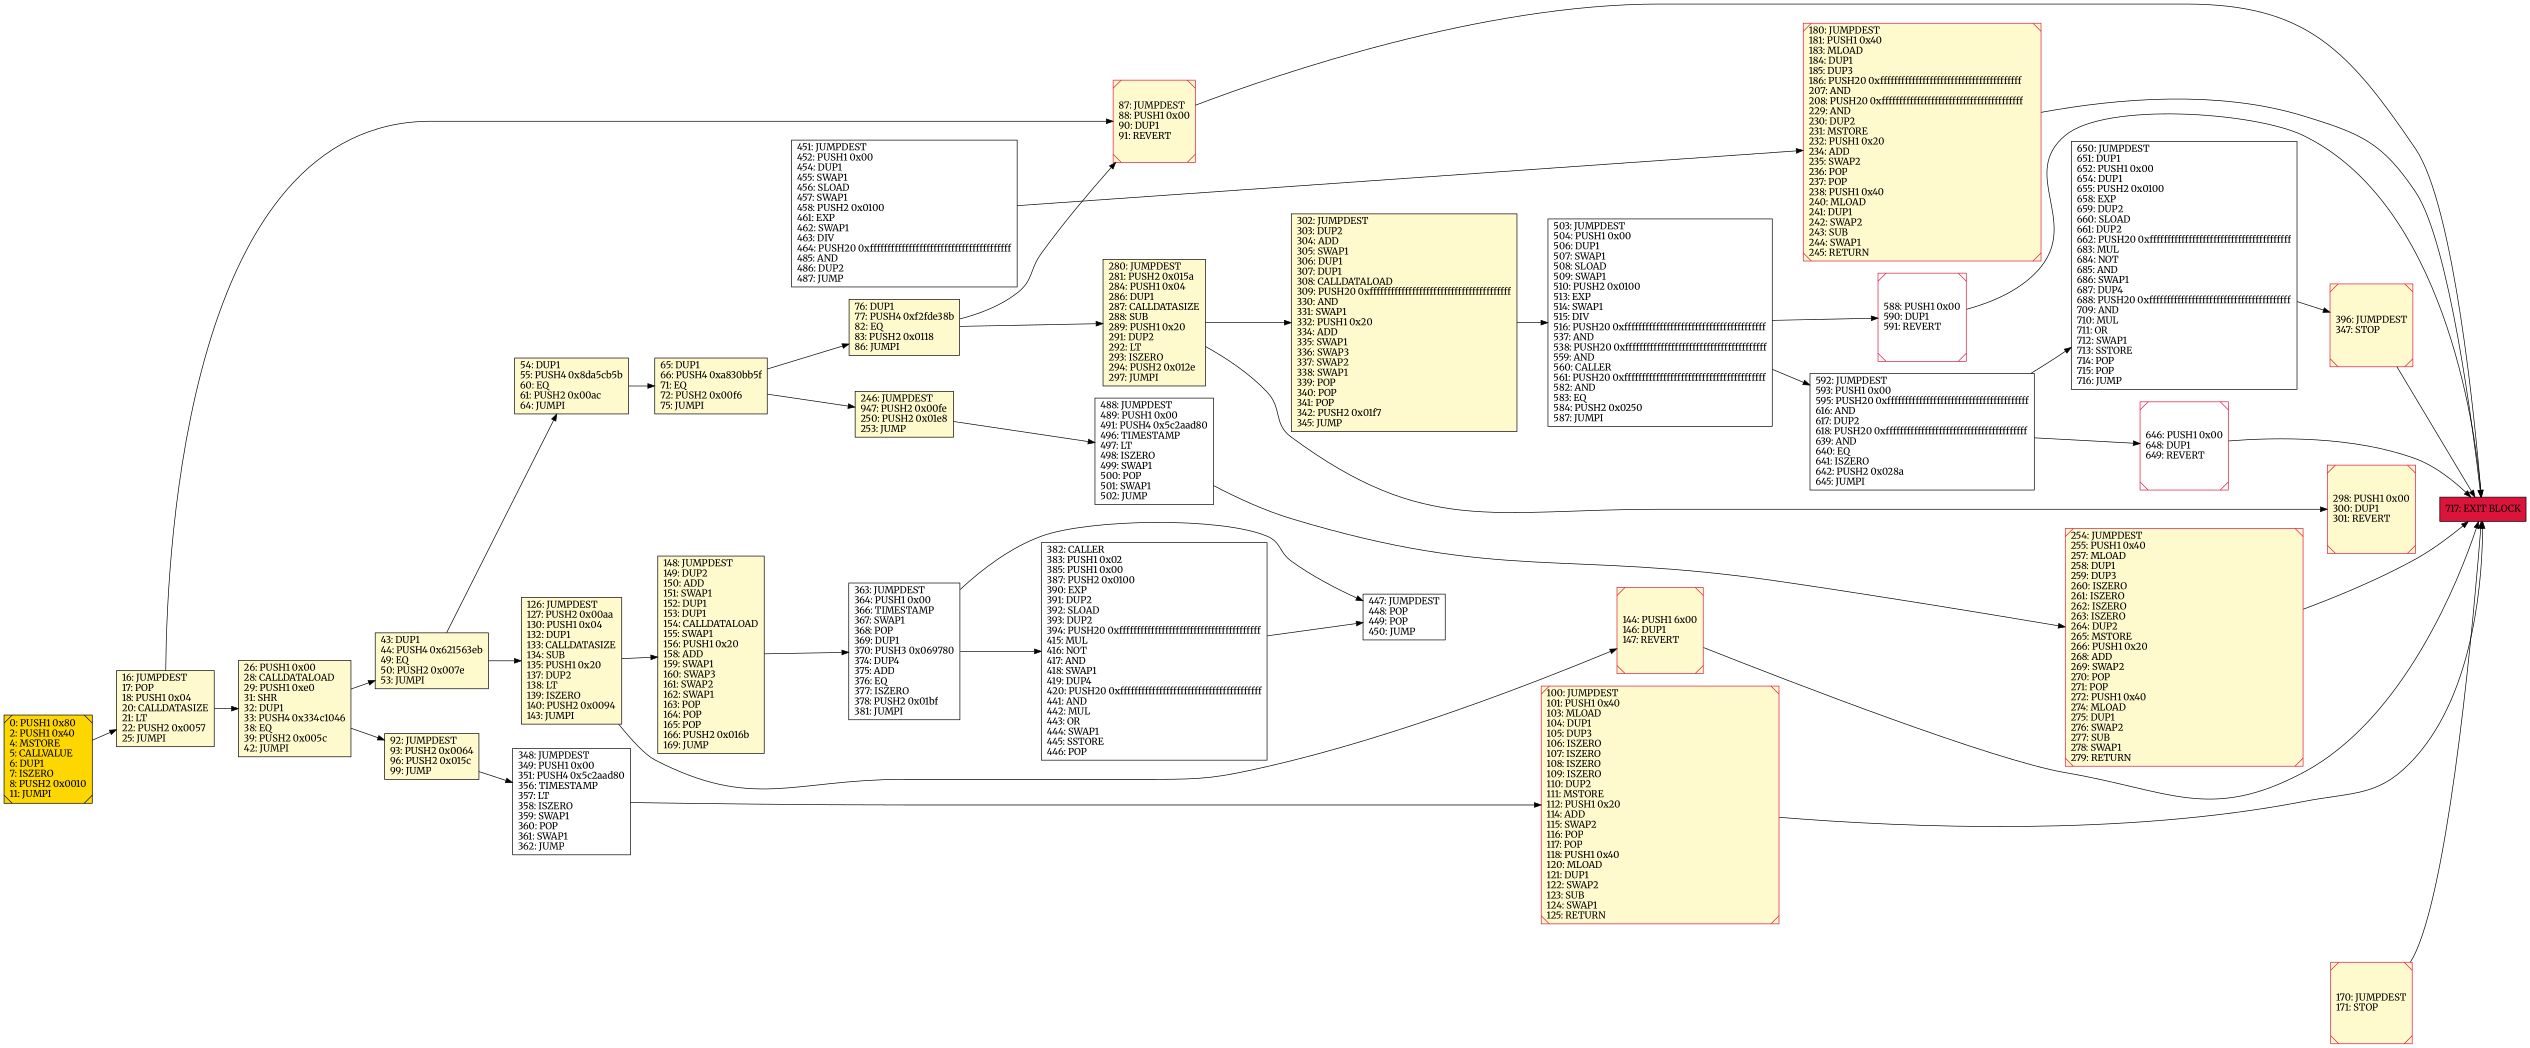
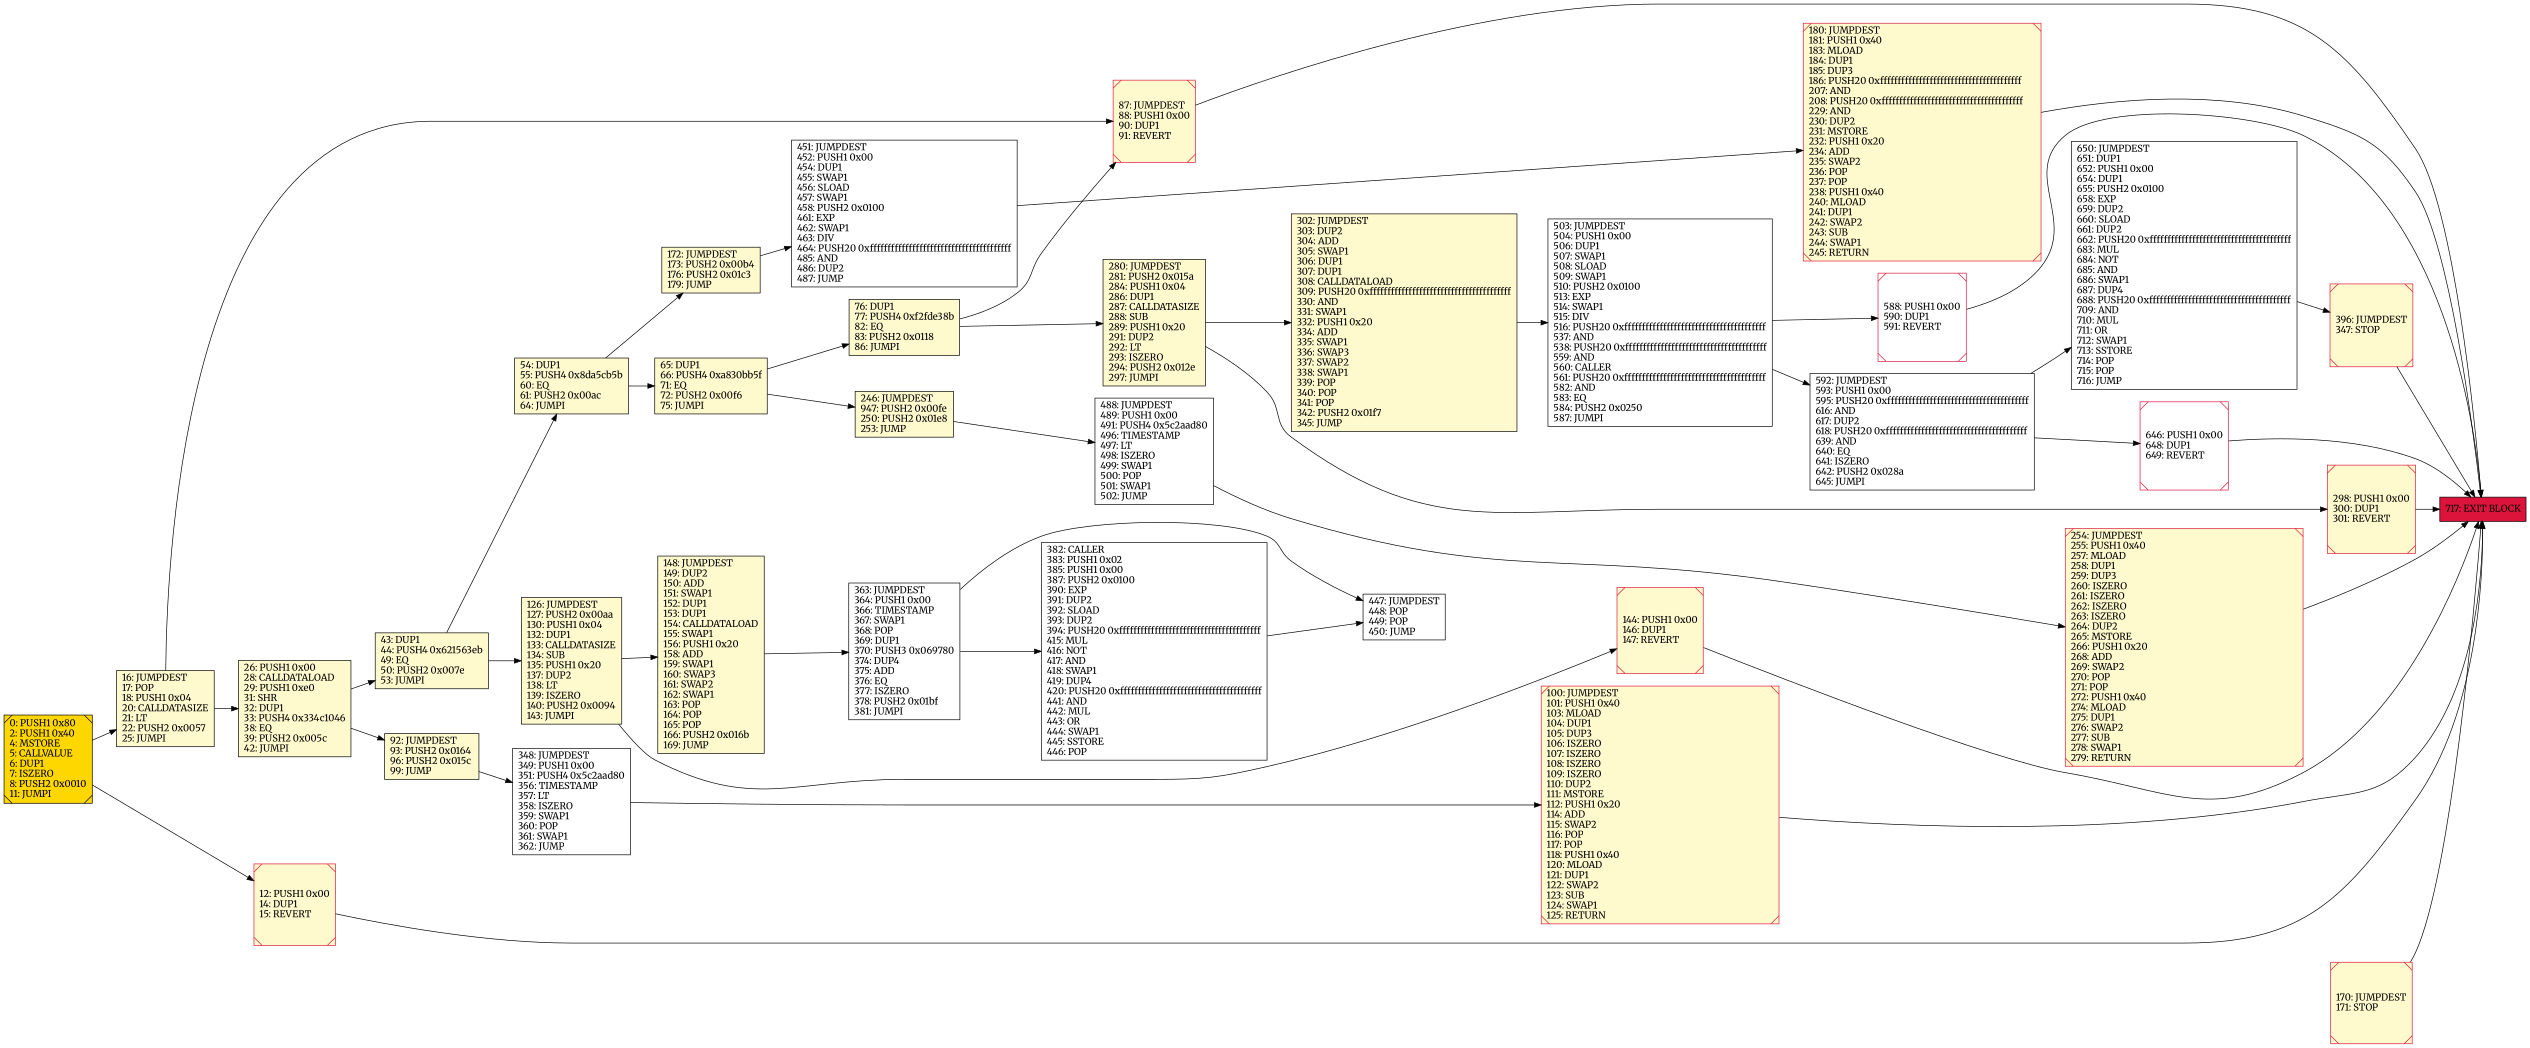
node "172: JUMPDEST 173: PUSH2 0x00b4 176: PUSH2 0x01c3 179: JUMP": added
edge "298: PUSH1 0x00 300: DUP1 301: REVERT" -> "717: EXIT BLOCK": added
node "144: PUSH1 6x00 146: DUP1 147: REVERT": label "144: PUSH1 6x00 146: DUP1 147: REVERT" -> "144: PUSH1 0x00 146: DUP1 147: REVERT"
node "92: JUMPDEST 93: PUSH2 0x0064 96: PUSH2 0x015c 99: JUMP": label "92: JUMPDEST 93: PUSH2 0x0064 96: PUSH2 0x015c 99: JUMP" -> "92: JUMPDEST 93: PUSH2 0x0164 96: PUSH2 0x015c 99: JUMP"
node "12: PUSH1 0x00 14: DUP1 15: REVERT": added
